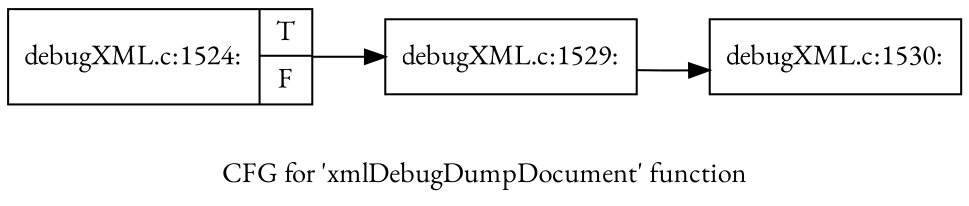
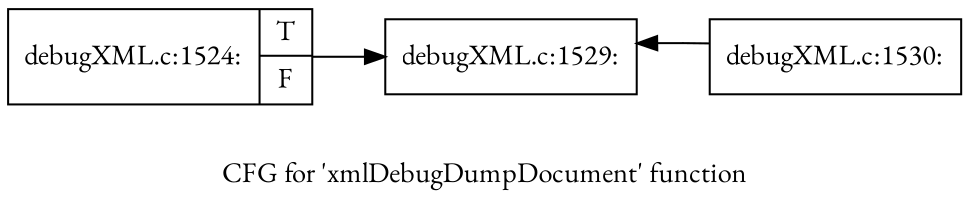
edge "debugXML.c:1529:" -> "debugXML.c:1530:": reversed
